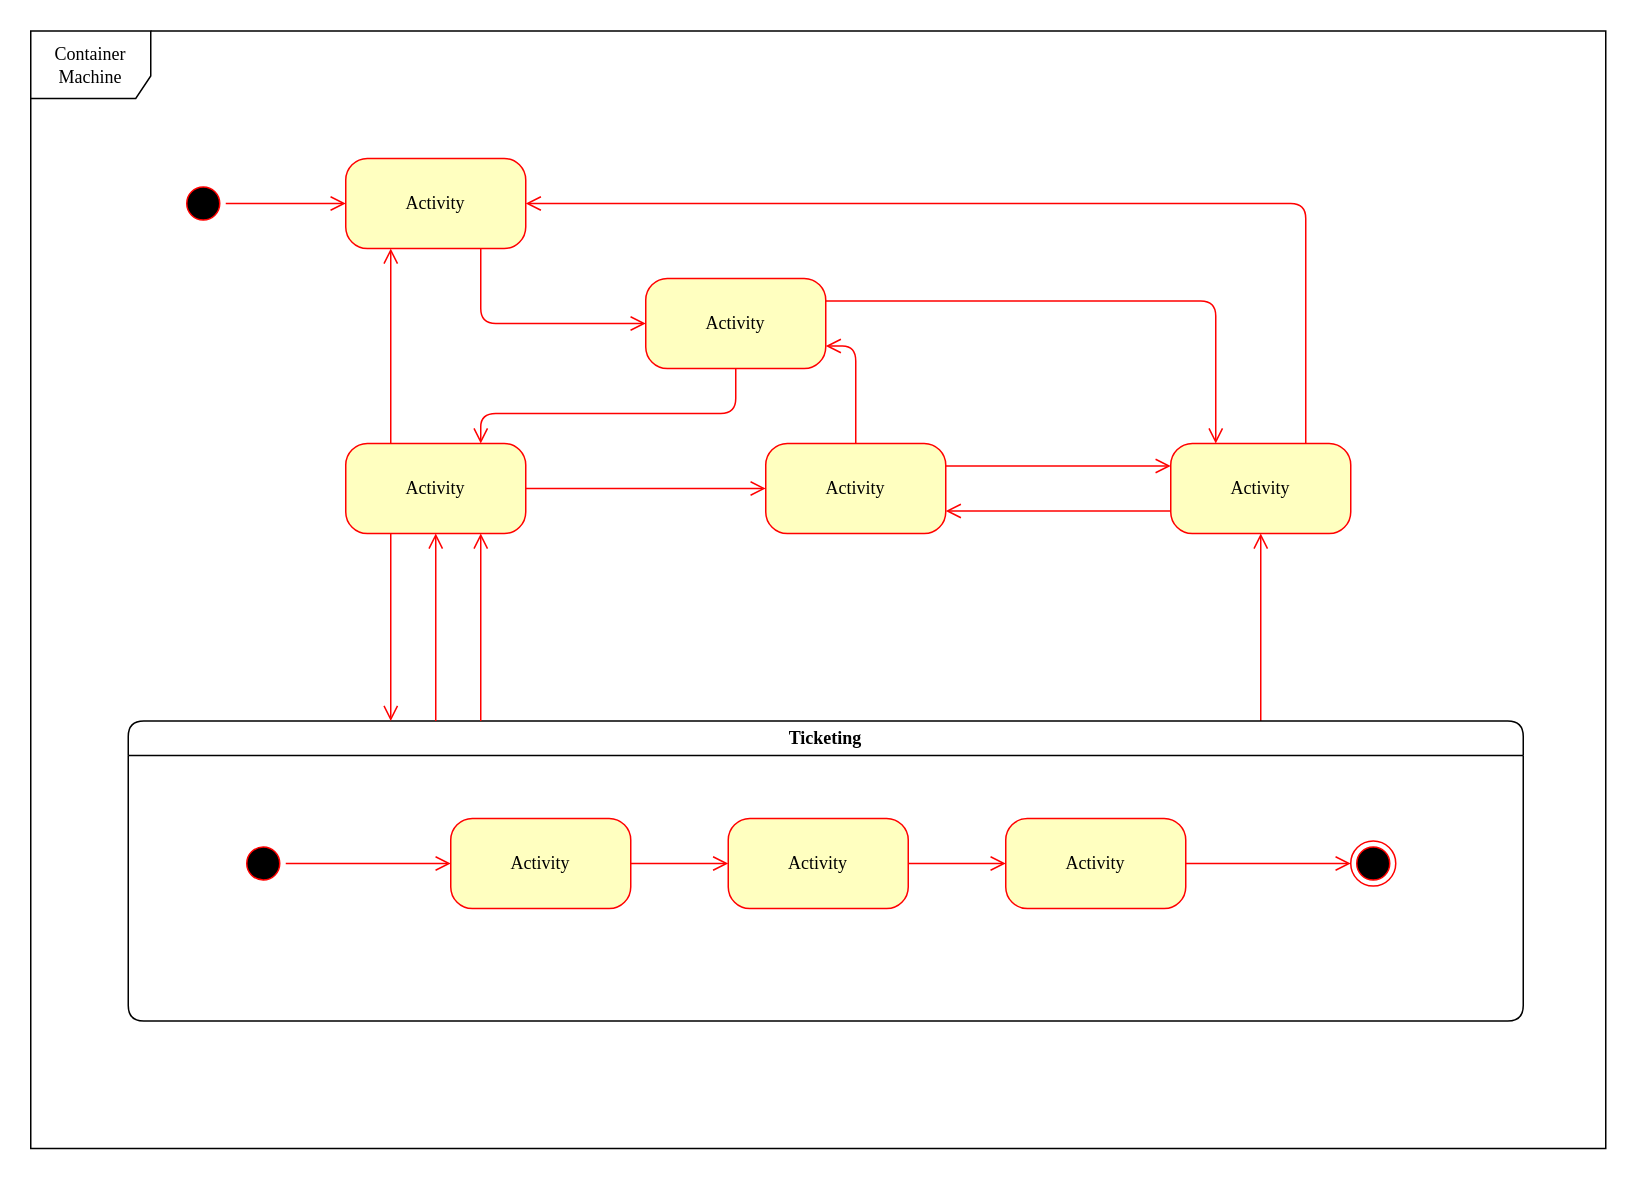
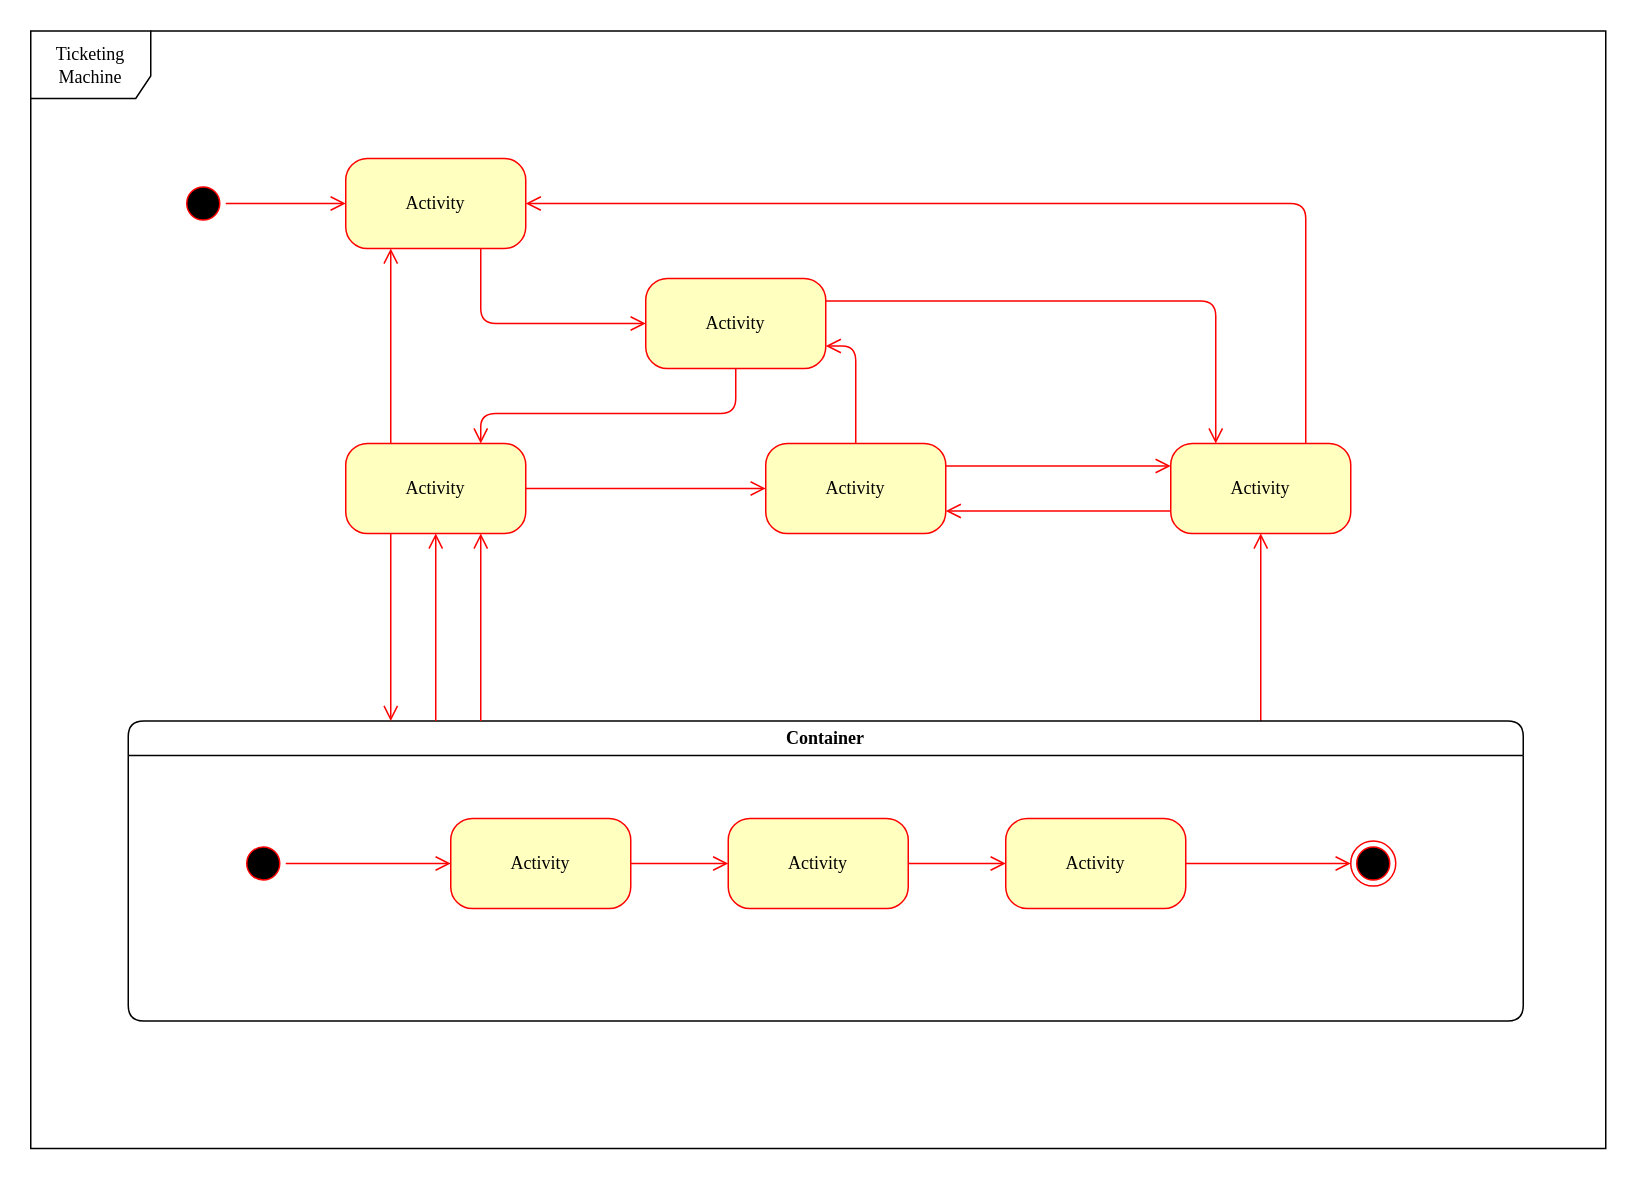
node "Container Machine": label "Container Machine" -> "Ticketing Machine"
node "Ticketing": label "Ticketing" -> "Container"
